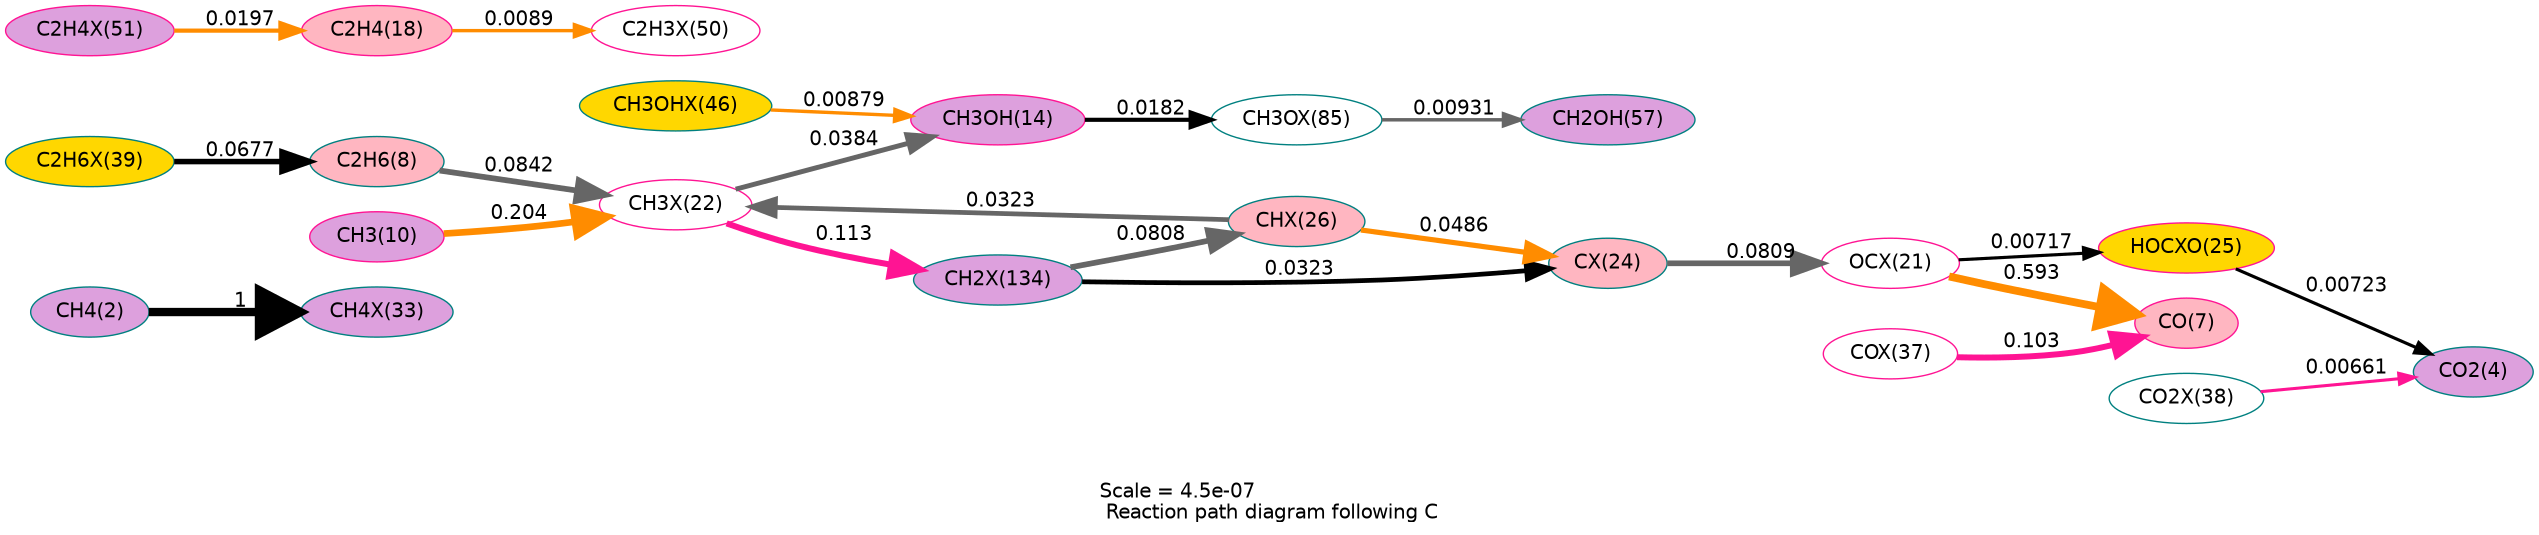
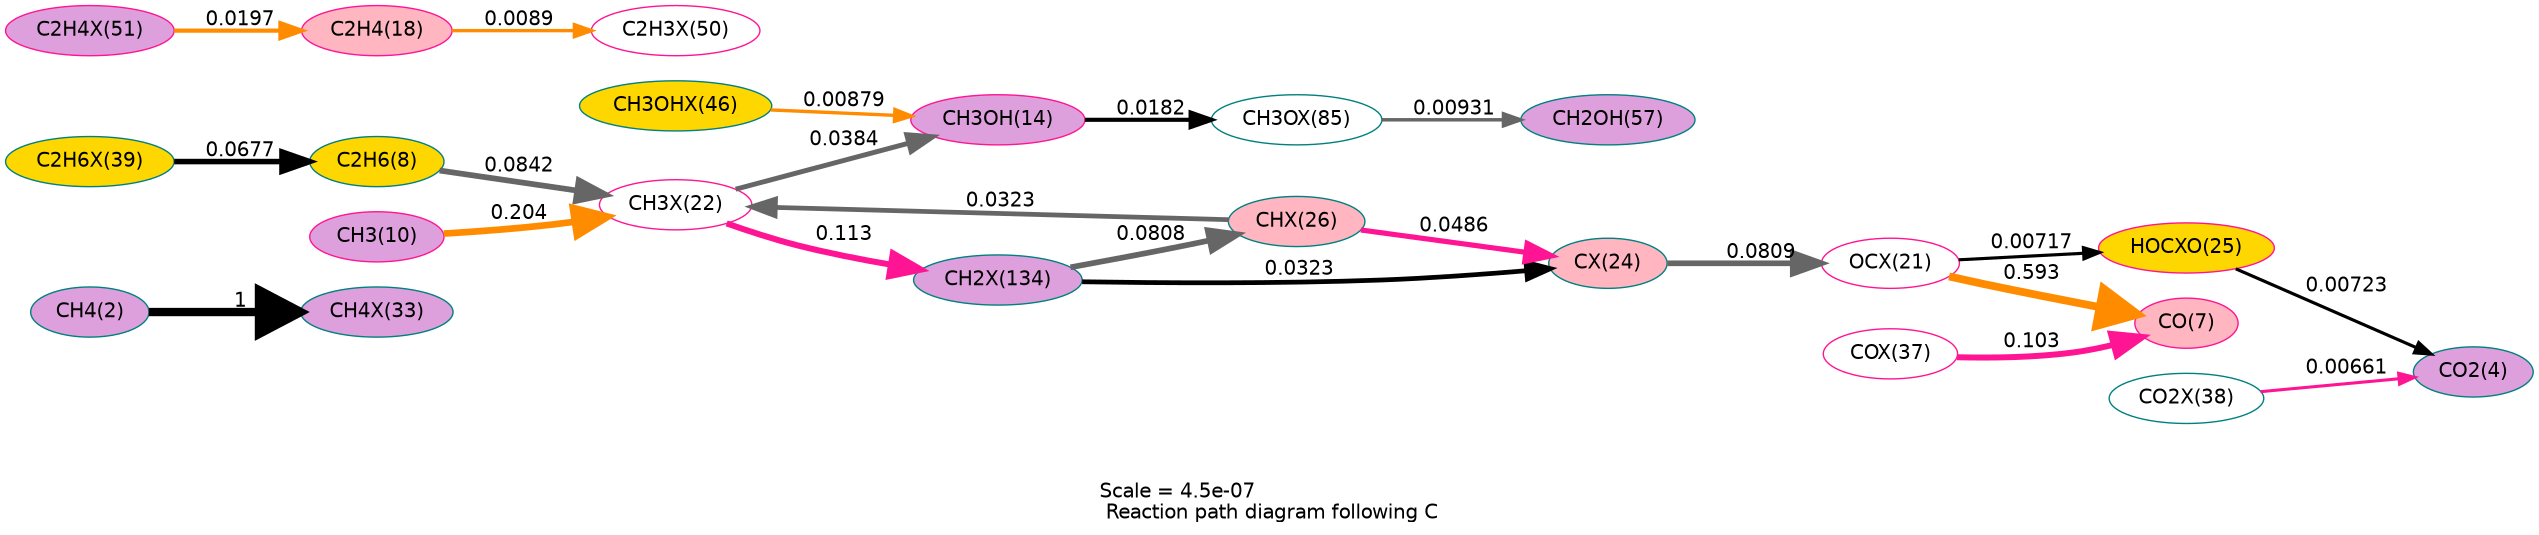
node "C2H6(8)": fillcolor lightpink -> gold
edge "CHX(26)" -> "CX(24)": color darkorange -> deeppink
